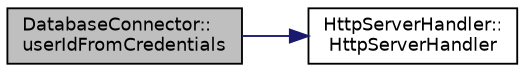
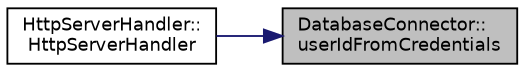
edge "DatabaseConnector:: userIdFromCredentials" -> "HttpServerHandler:: HttpServerHandler": reversed
